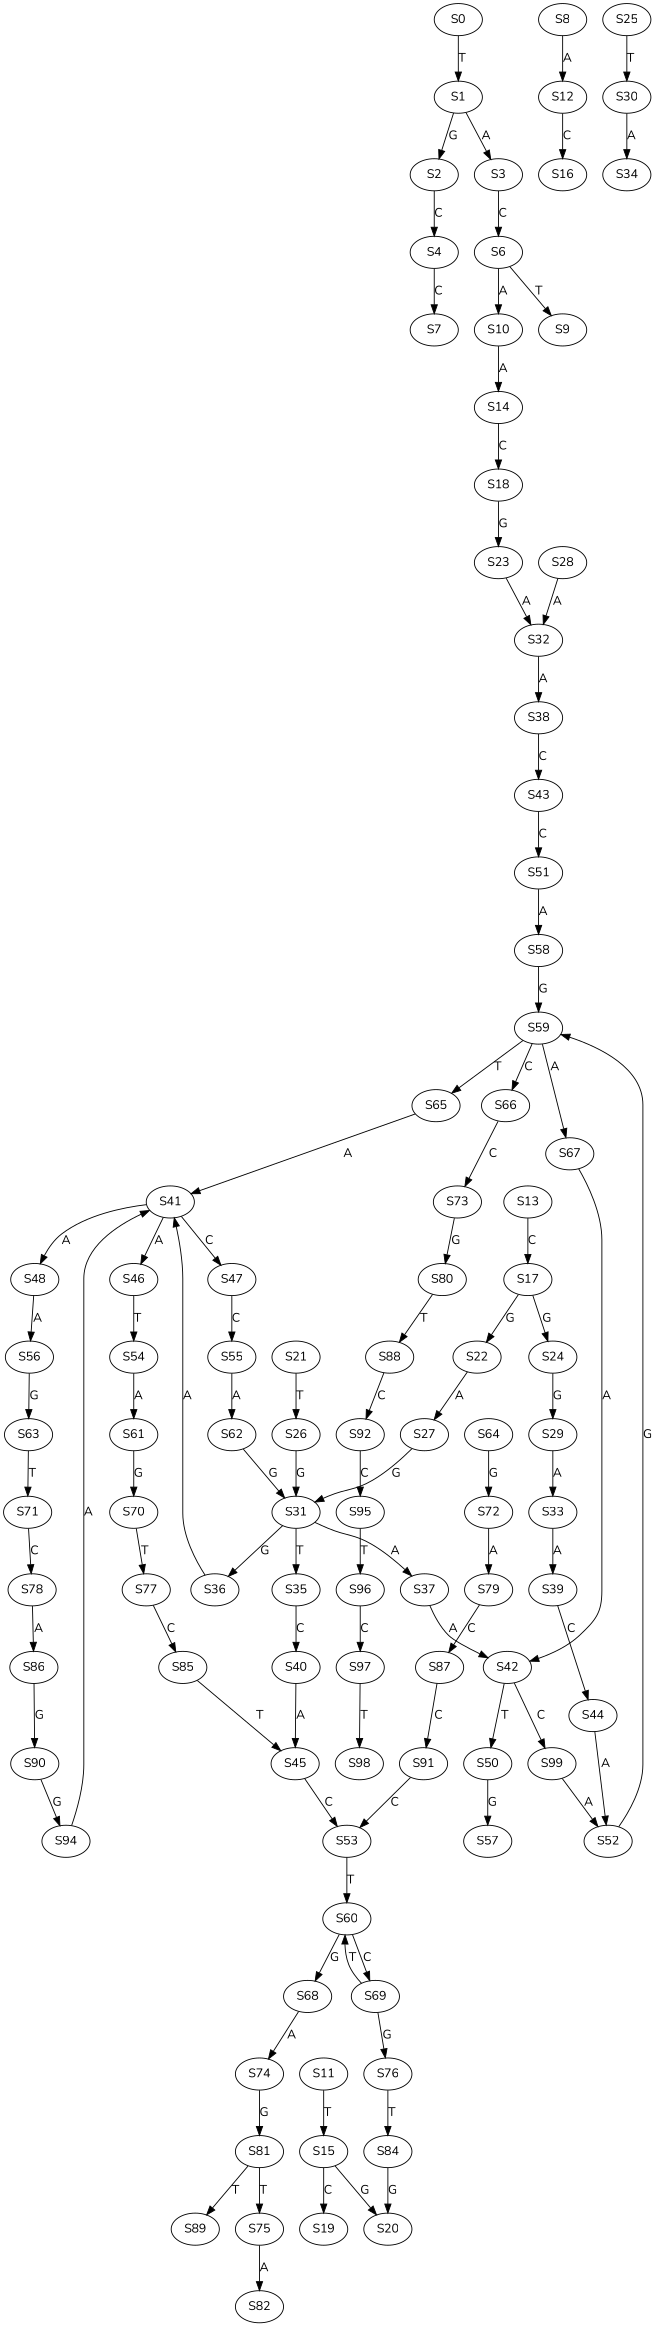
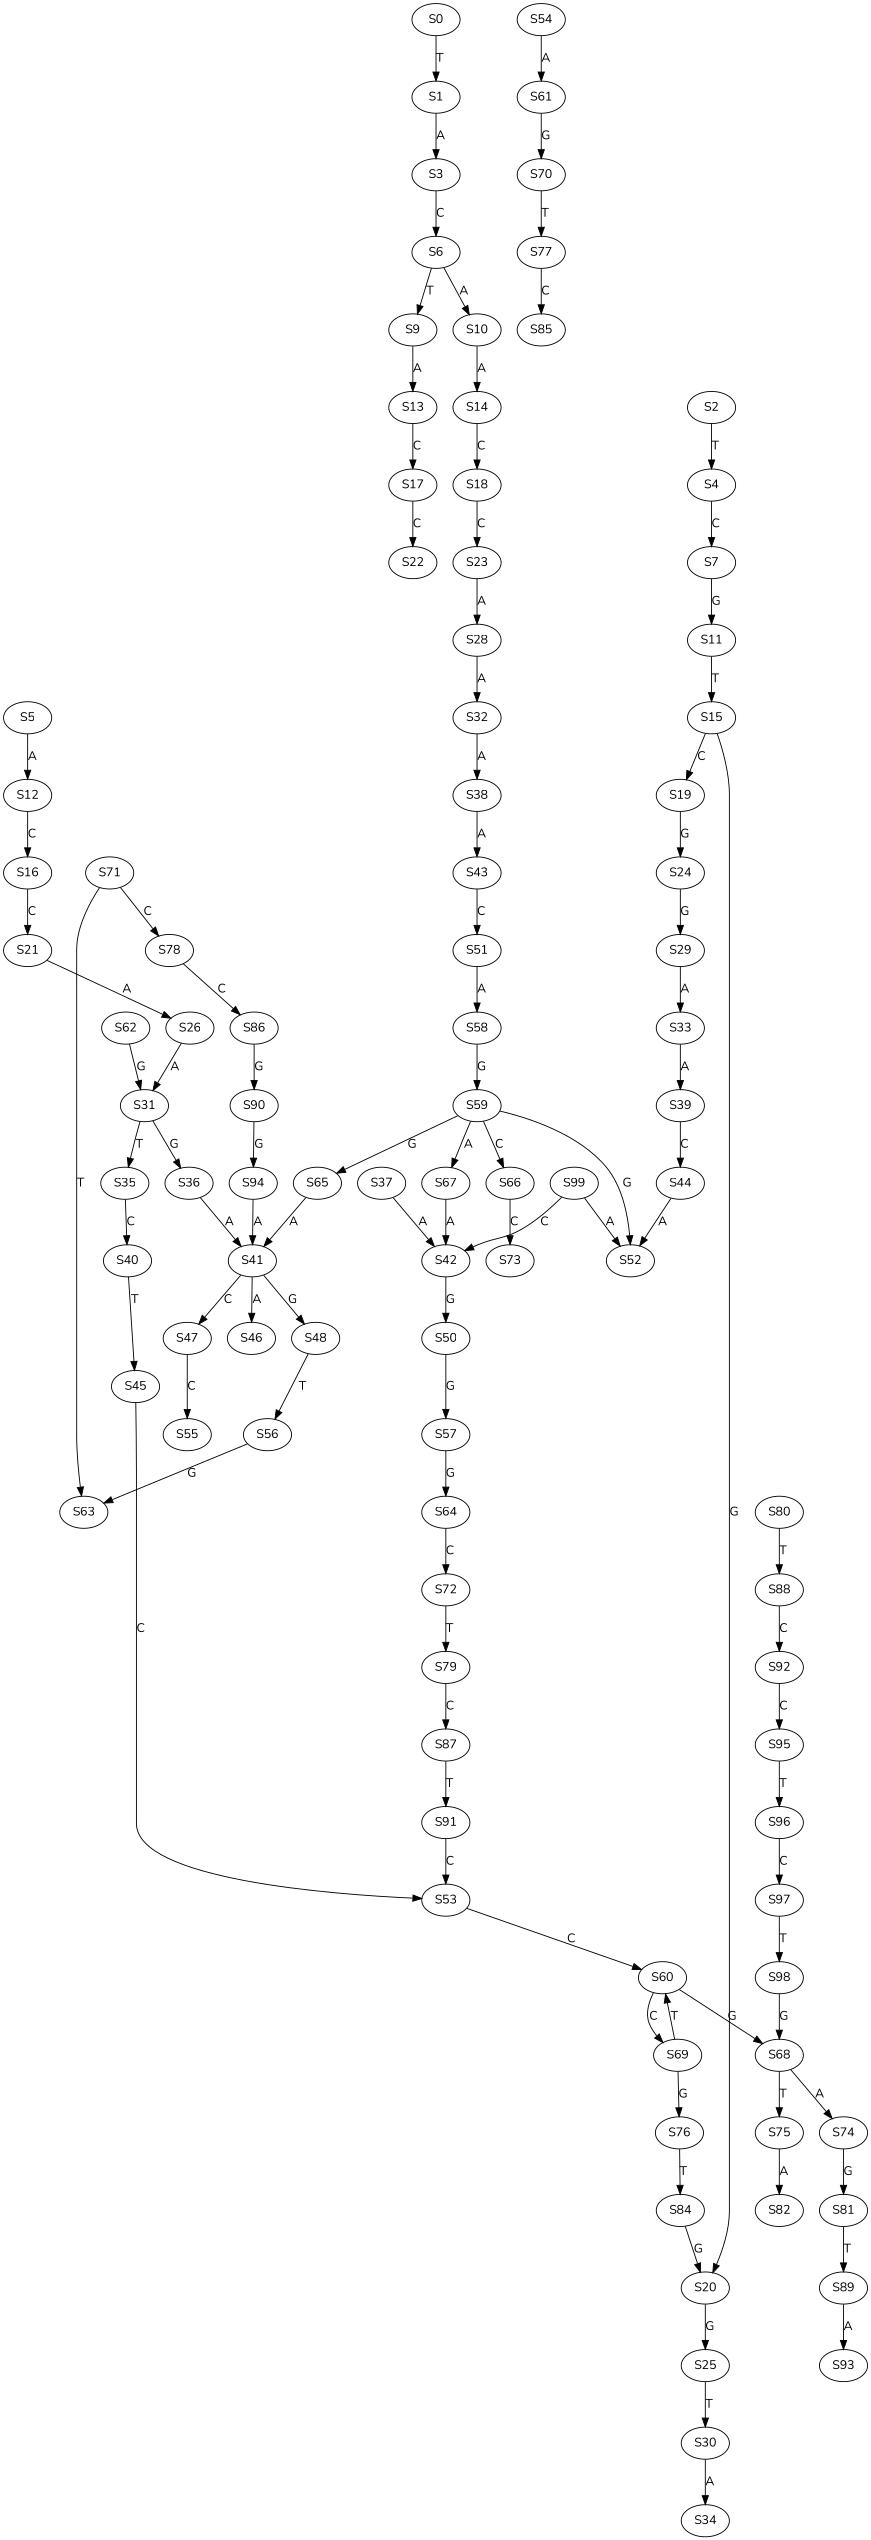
node "S8": label "S8" -> "S5"
edge "S1" -> "S2": removed, label "G"
edge "S2" -> "S4": label "C" -> "T"
edge "S9" -> "S13": added, label "A"
edge "S18" -> "S23": label "G" -> "C"
edge "S23" -> "S32": now "S23" -> "S28"
edge "S7" -> "S11": added, label "G"
edge "S38" -> "S43": label "C" -> "A"
edge "S16" -> "S21": added, label "C"
edge "S59" -> "S65": label "T" -> "G"
edge "S73" -> "S80": removed, label "G"
edge "S41" -> "S48": label "A" -> "G"
edge "S46" -> "S54": removed, label "T"
edge "S17" -> "S24": now "S19" -> "S24"
edge "S48" -> "S56": label "A" -> "T"
edge "S17" -> "S22": label "G" -> "C"
edge "S55" -> "S62": removed, label "A"
edge "S21" -> "S26": label "T" -> "A"
edge "S52" -> "S59": reversed
node "S27": removed
edge "S63" -> "S71": reversed
edge "S57" -> "S64": added, label "G"
edge "S26" -> "S31": label "G" -> "A"
edge "S64" -> "S72": label "G" -> "C"
edge "S31" -> "S37": removed, label "A"
edge "S72" -> "S79": label "A" -> "T"
edge "S78" -> "S86": label "A" -> "C"
edge "S42" -> "S99": reversed
edge "S85" -> "S45": removed, label "T"
edge "S40" -> "S45": label "A" -> "T"
edge "S87" -> "S91": label "C" -> "T"
edge "S42" -> "S50": label "T" -> "G"
edge "S53" -> "S60": label "T" -> "C"
edge "S98" -> "S68": added, label "G"
edge "S81" -> "S75": now "S68" -> "S75"
edge "S20" -> "S25": added, label "G"
node "S93": added
